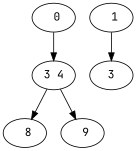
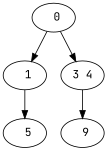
edge "0" -> "1": added
node "3": label "3" -> "5"
node "8": removed
